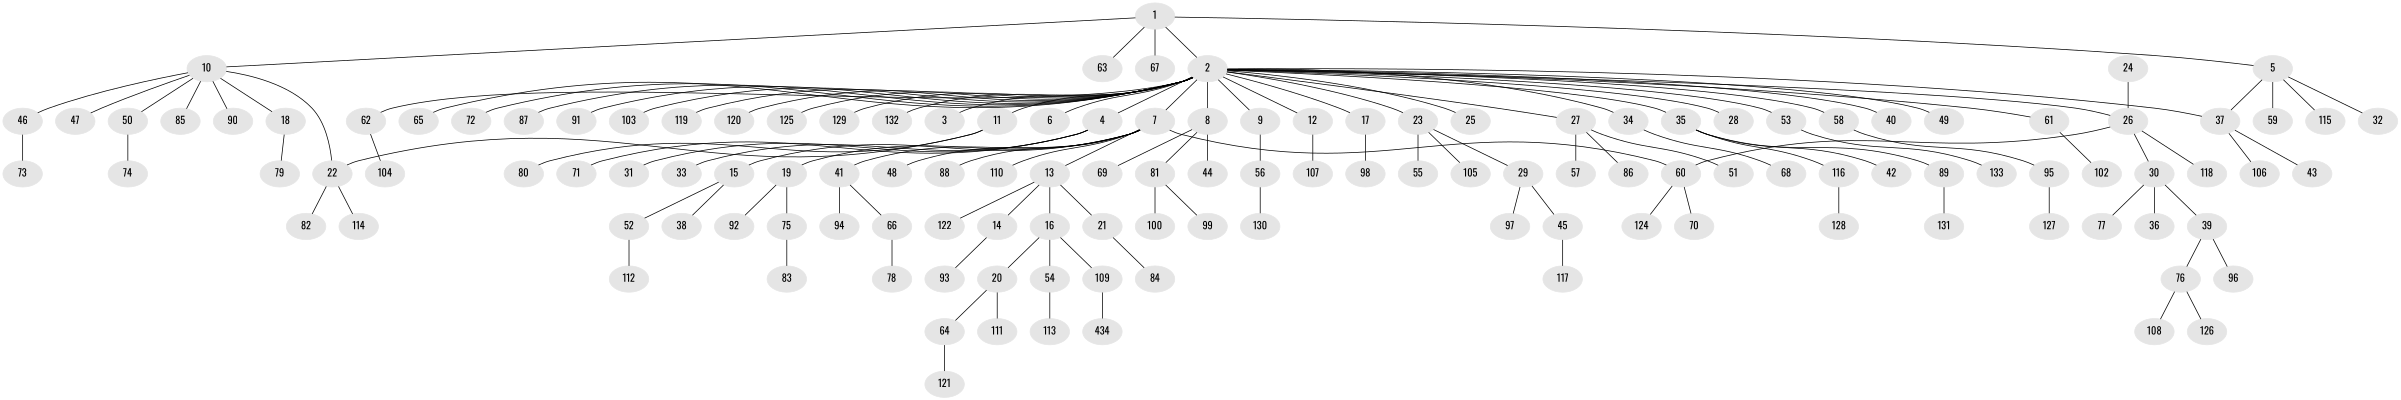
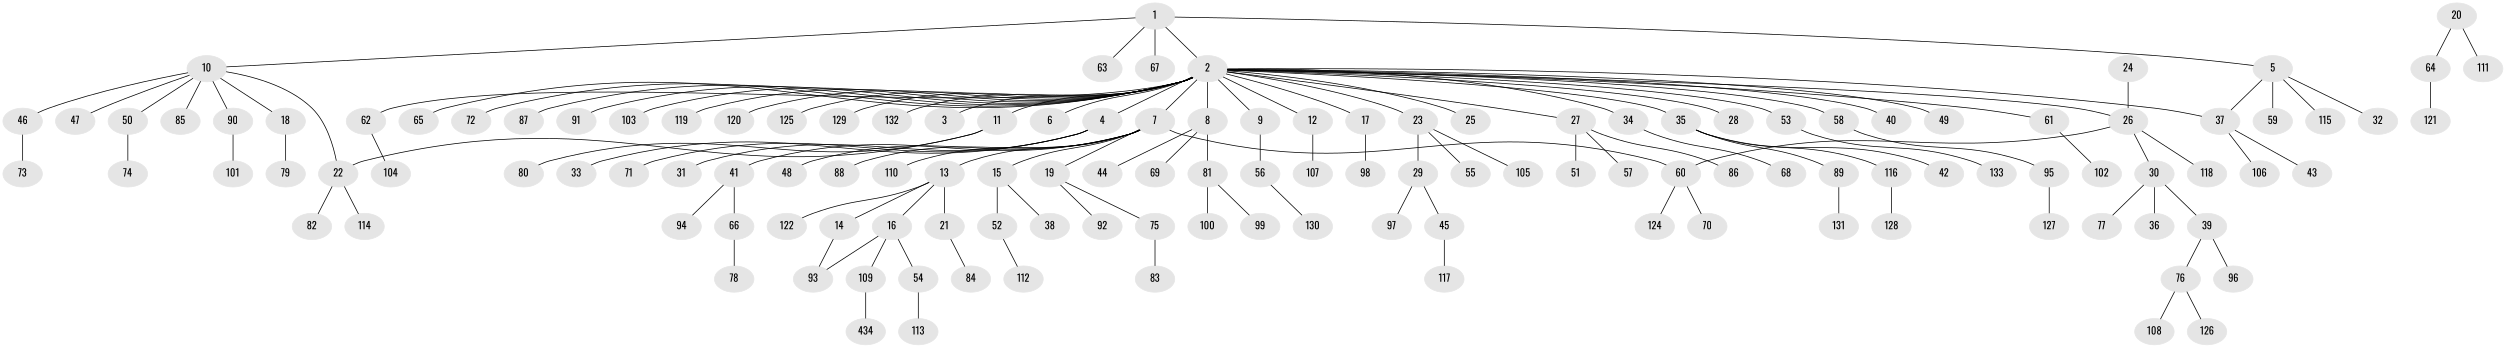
node "101": added
edge "16" -- "20": now "16" -- "93"
